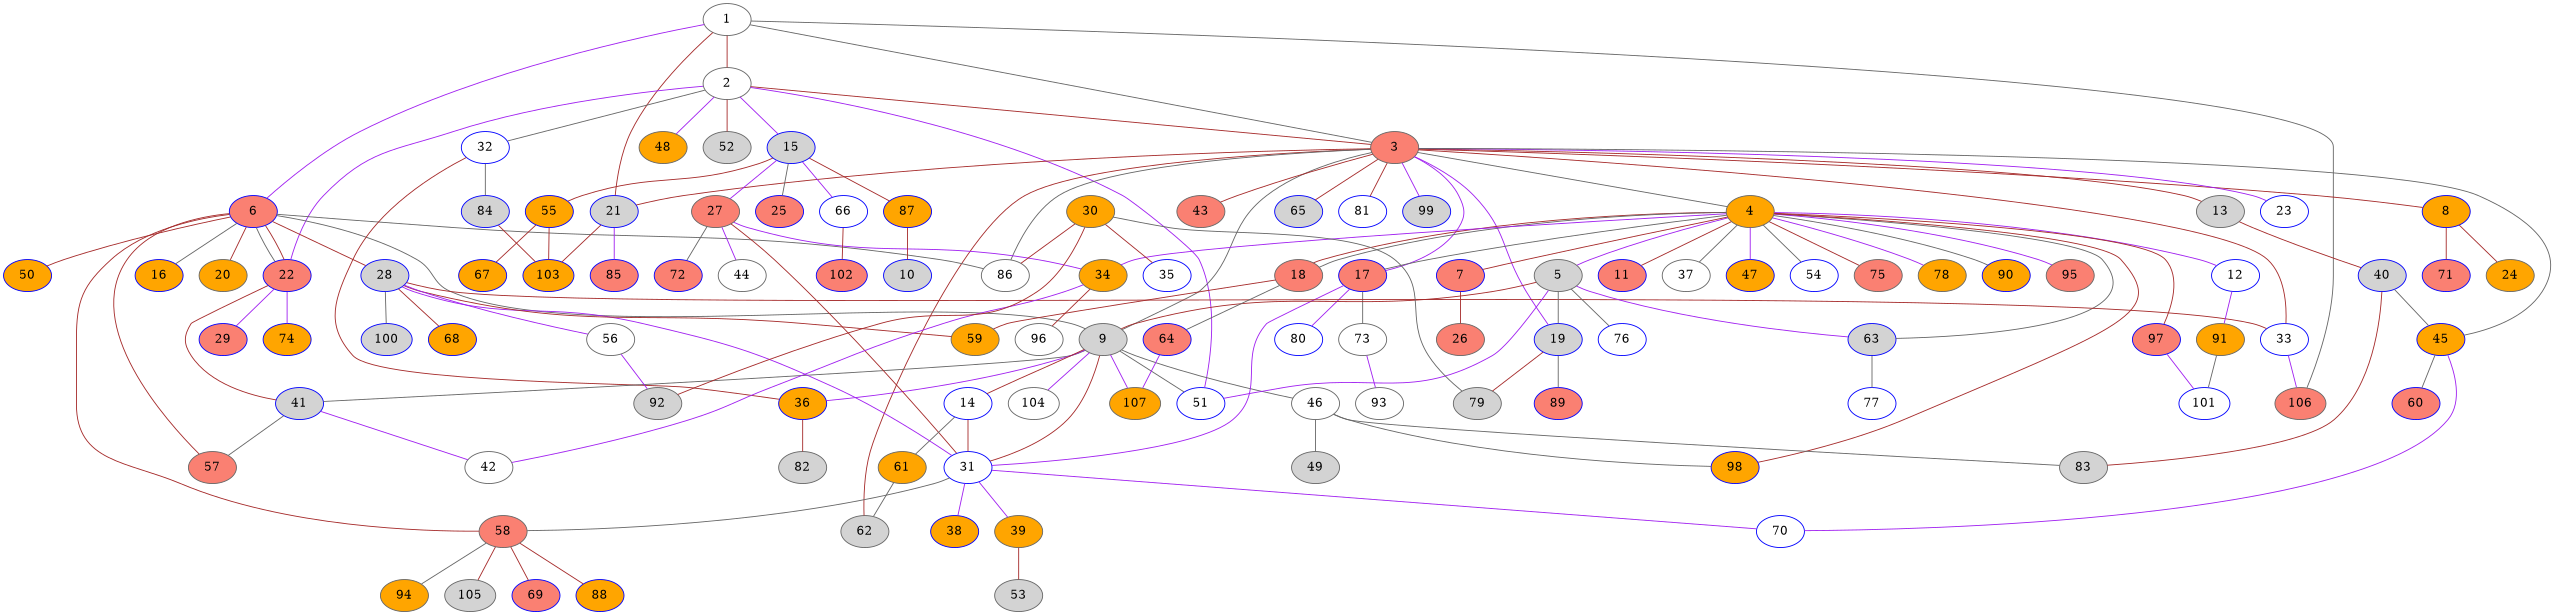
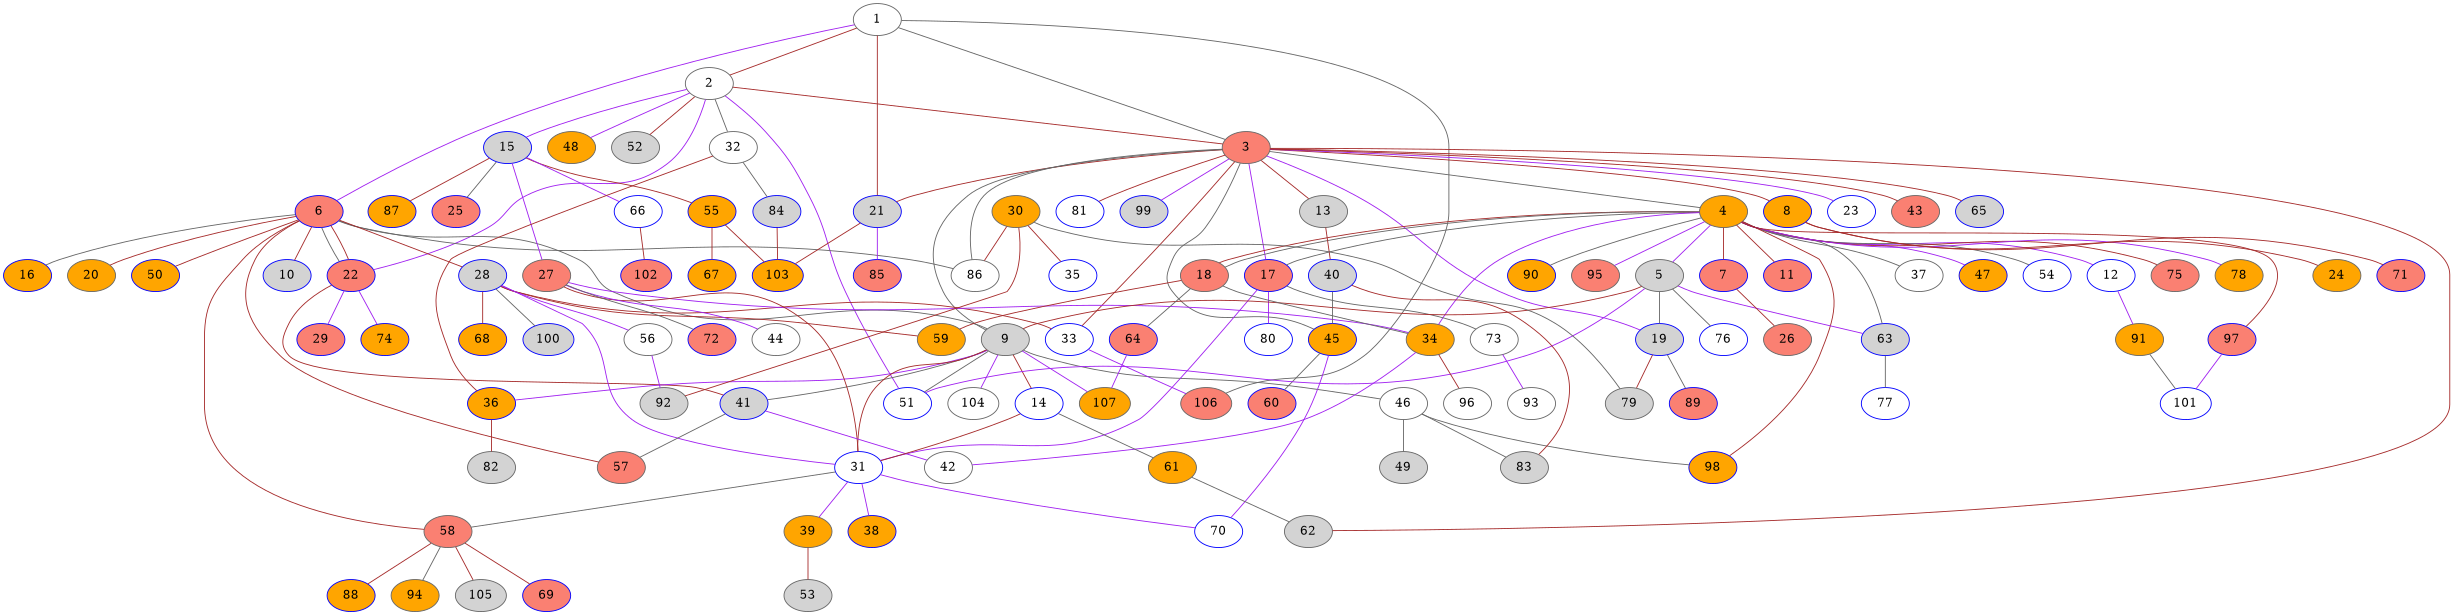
node "32": color blue -> gray40
edge "87" -- "10": now "6" -- "10"
edge "18" -- "34": added
